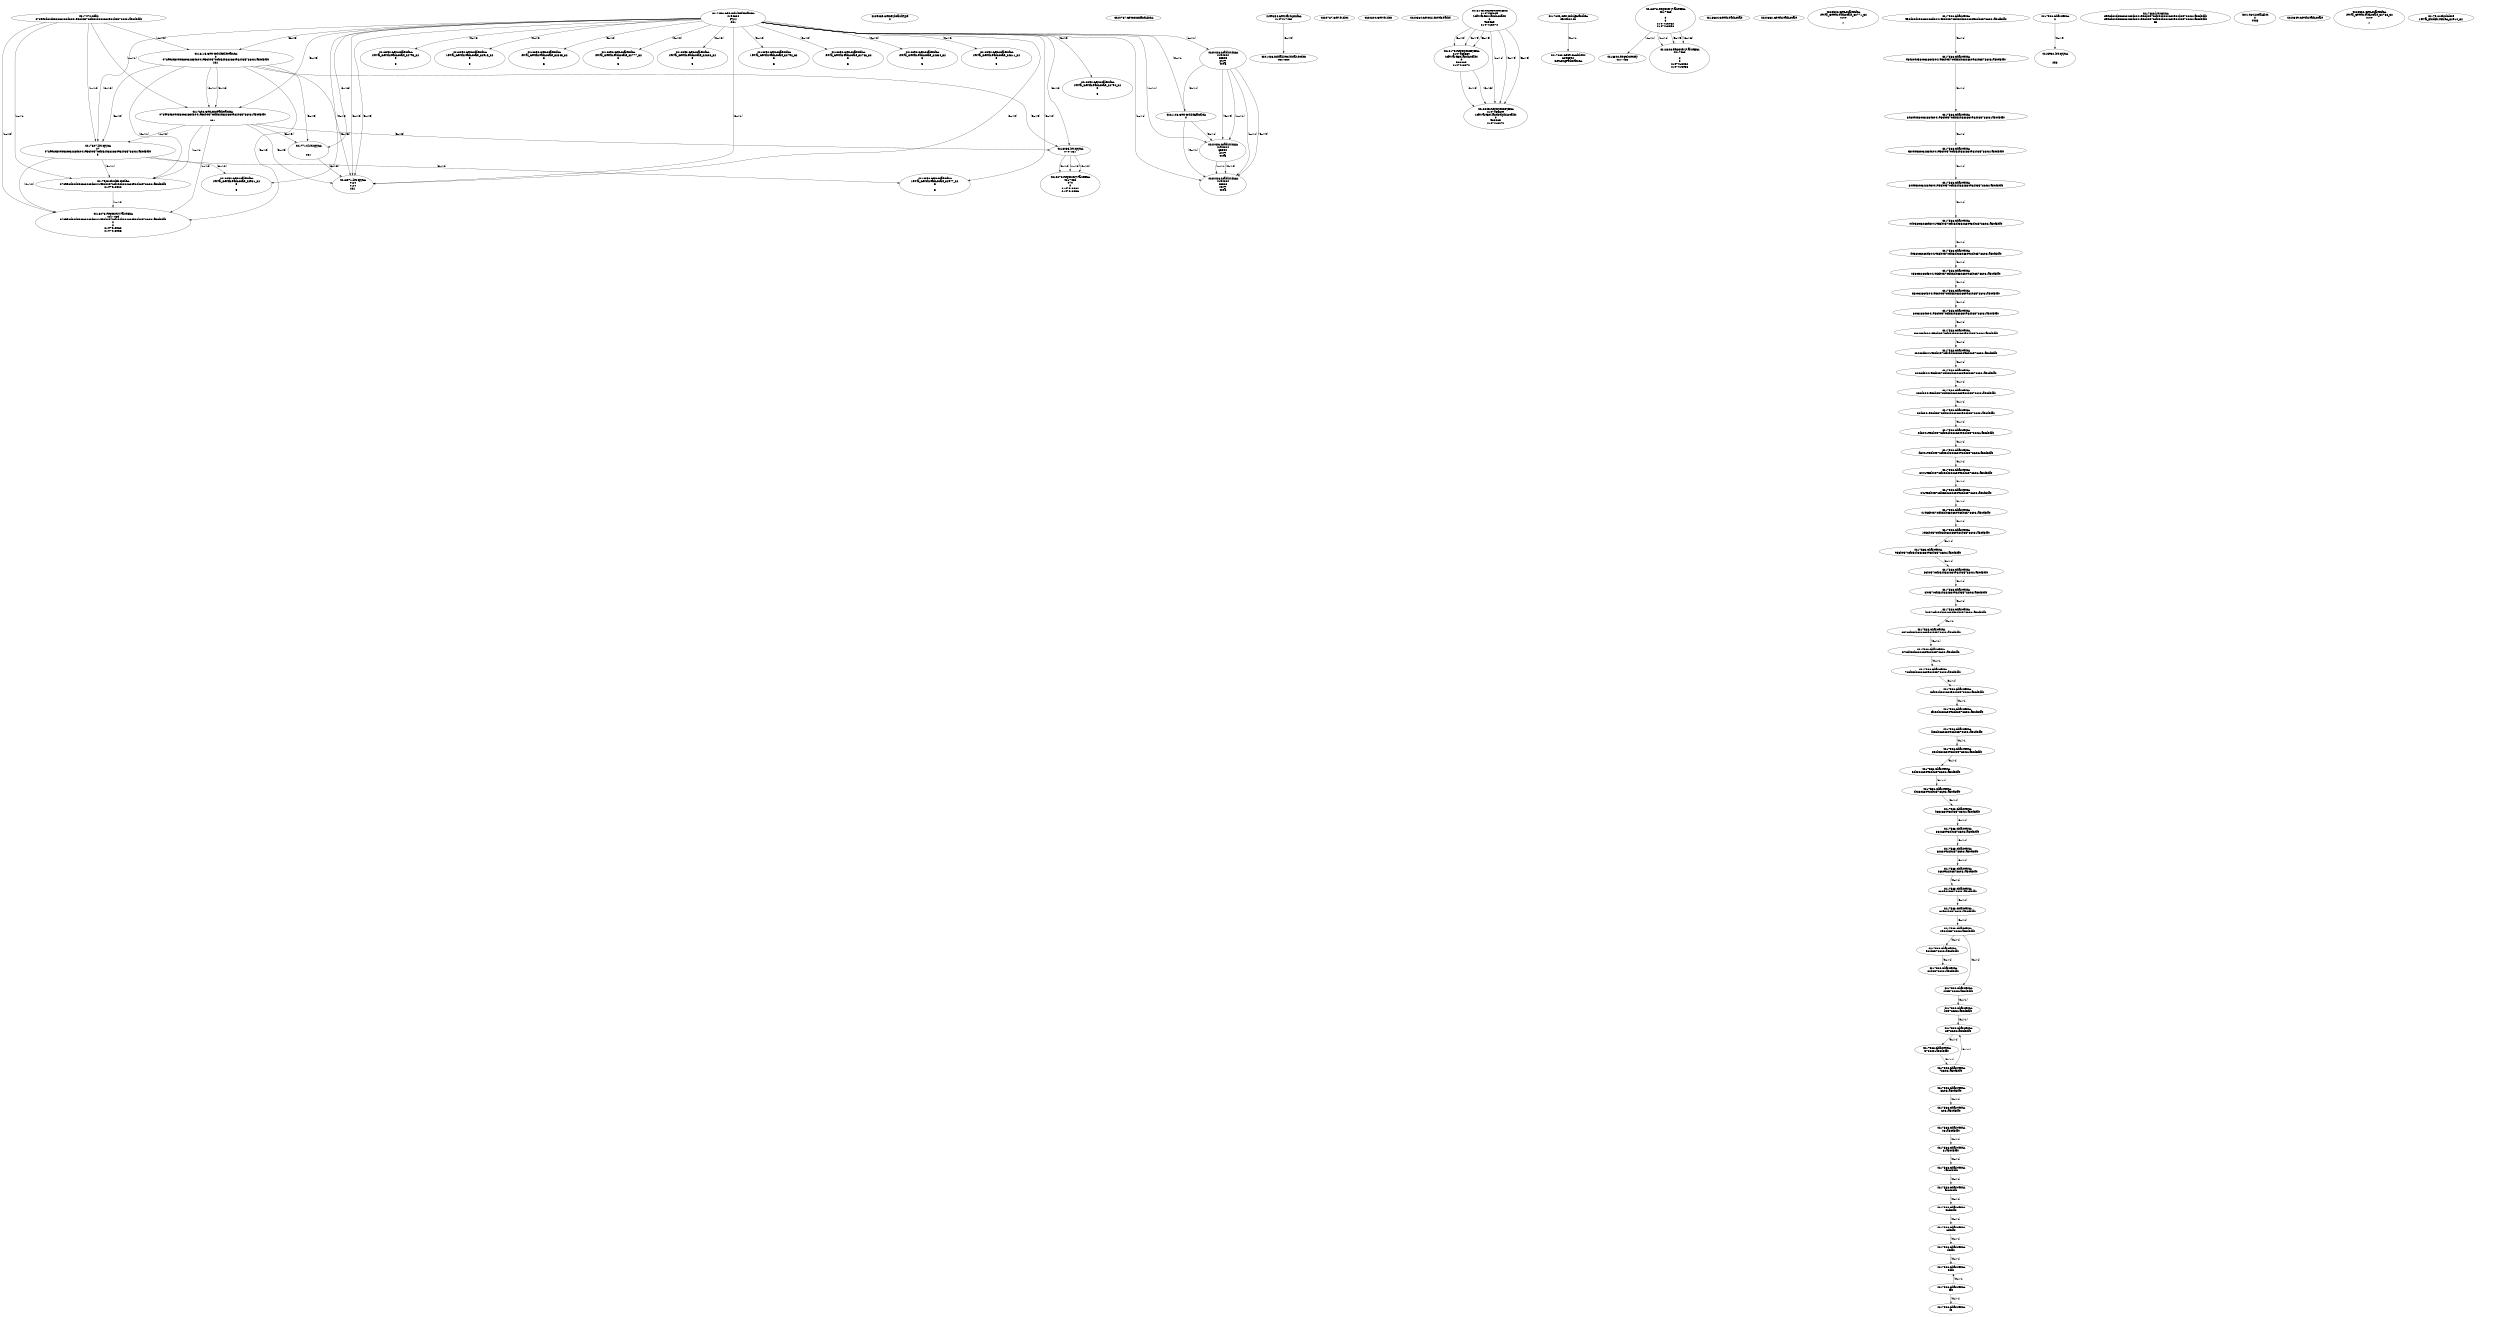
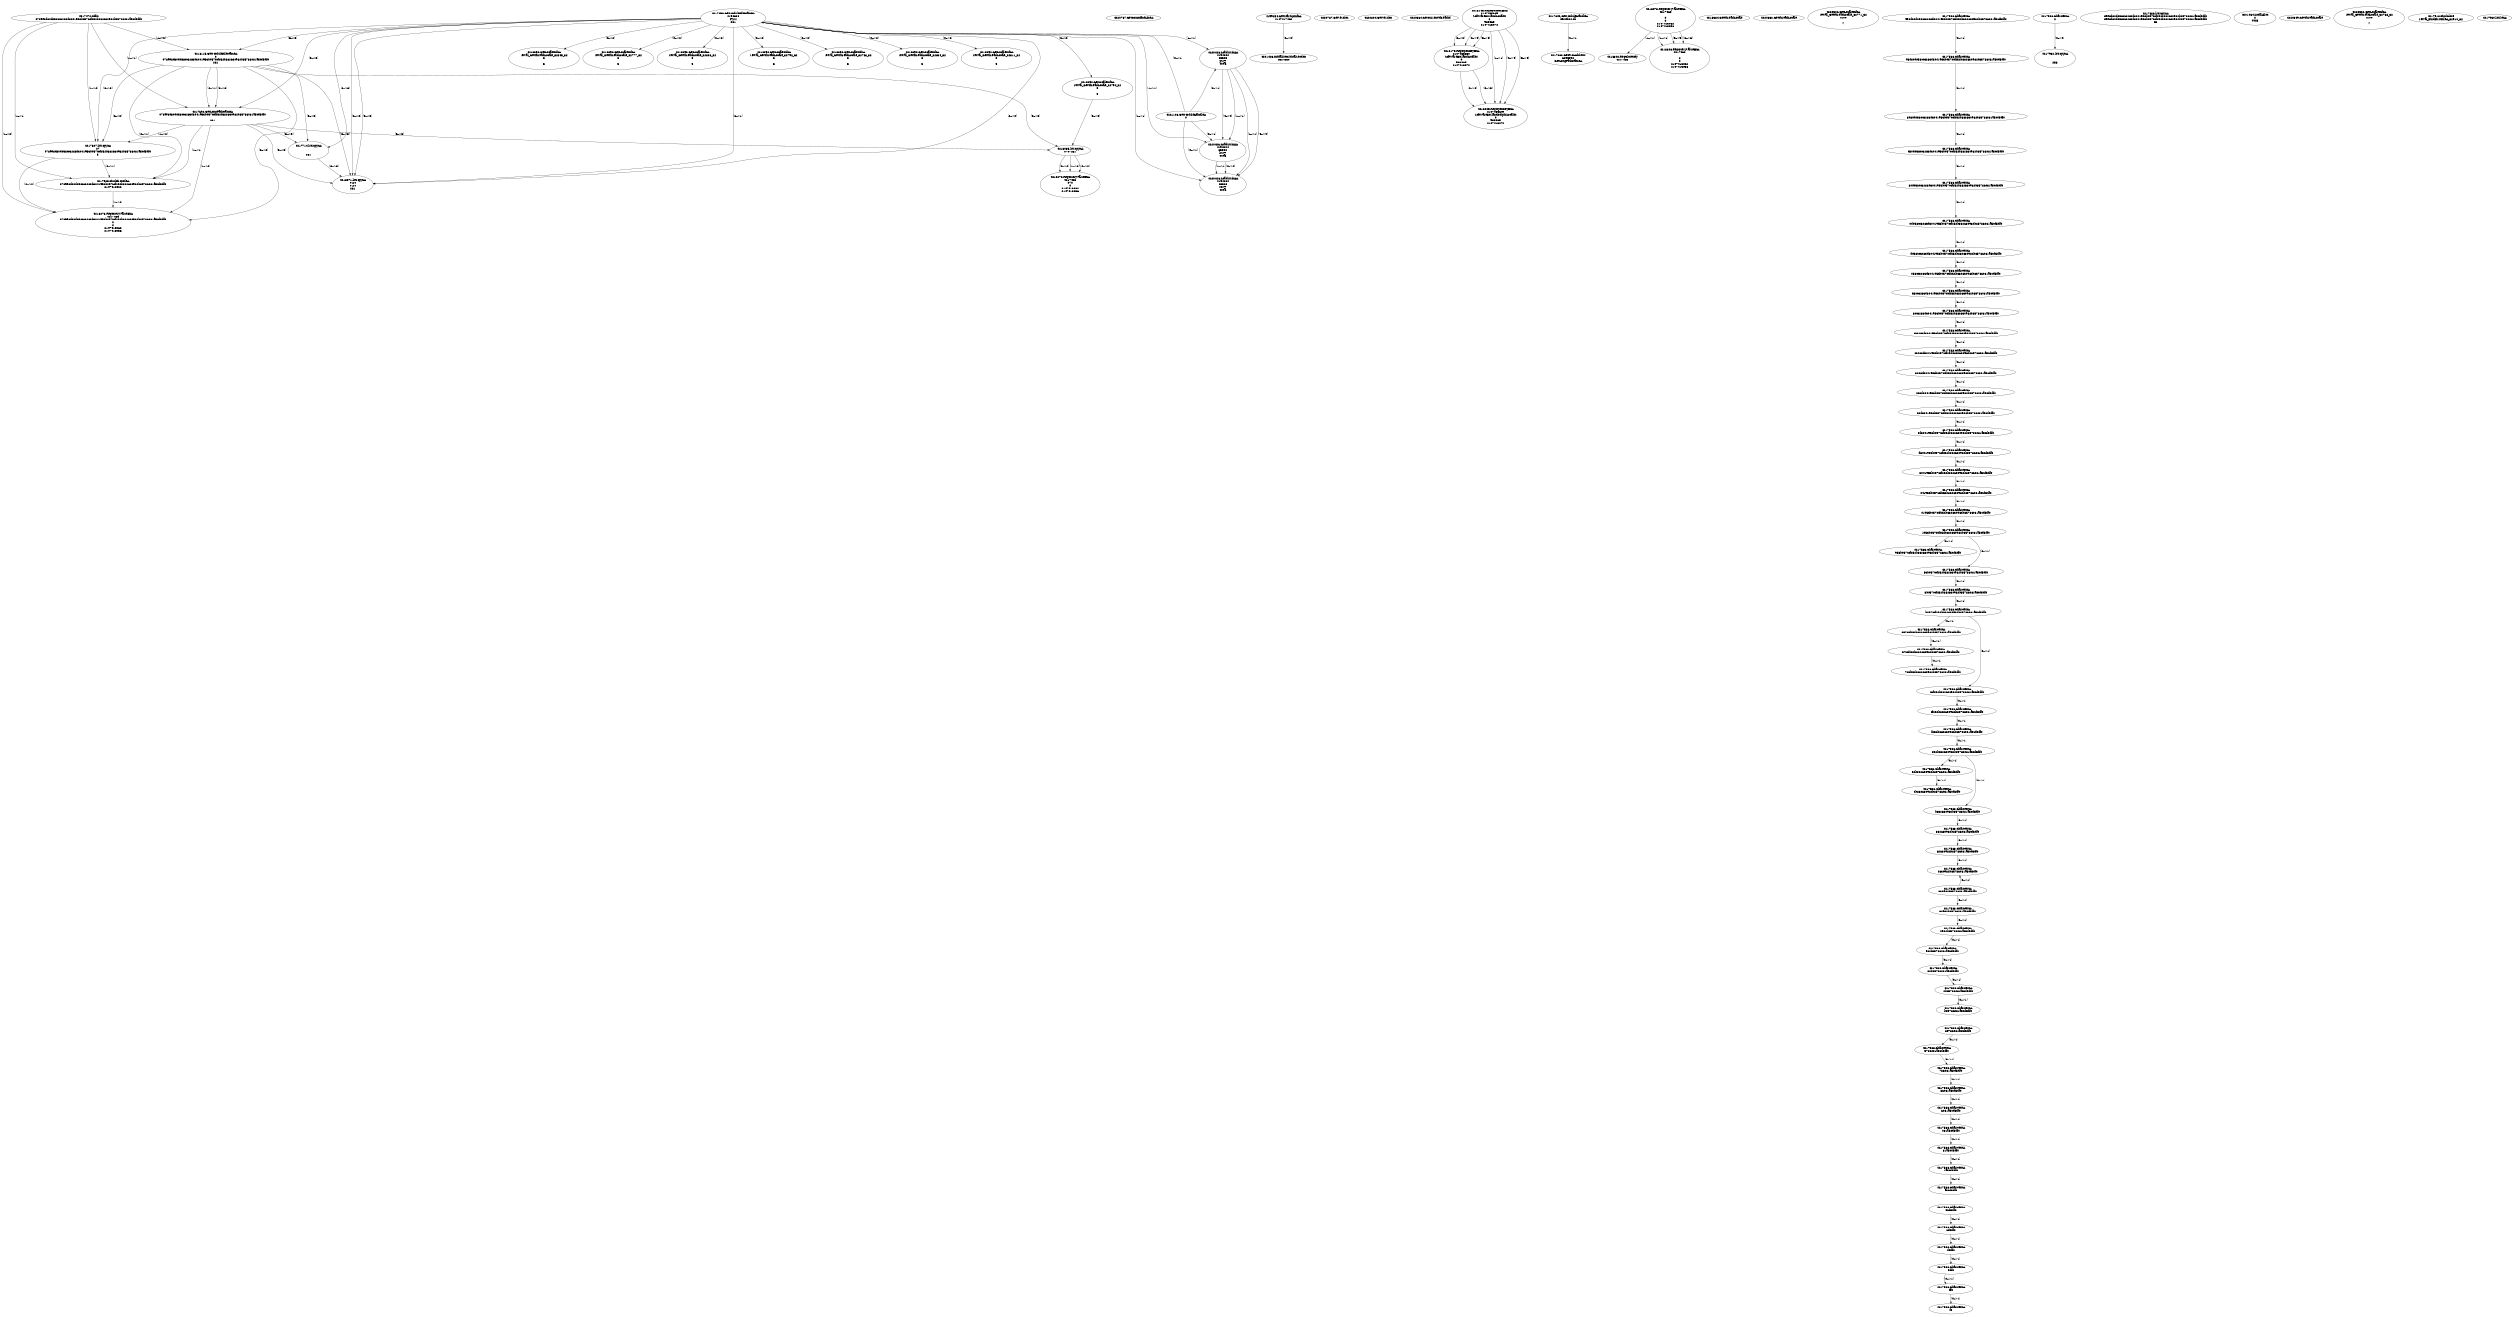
node "4209069.GetKeyboardType 0": removed
node "4217930.lstrlenA": added
edge "4217458.GetModuleFileNameA 4194304 PZM 261" -> "4218035.lstrcpynA 0707261": now "4218390.GetLocaleInfoA retval_GetThreadLocale_32794_32 3 5" -> "4218035.lstrcpynA 0707261"
node "4218390.GetLocaleInfoA retval_GetThreadLocale_32798_32 3 5": removed
node "4218390.GetLocaleInfoA retval_GetThreadLocale_32915_32 3 5": removed
node "4215982.lstrcpynA 258": label "4215982.lstrcpynA 258" -> "4217982.lstrcpynA 258"
edge "4220426.LoadStringA 4194304 65503 pw@ 4096" -> "4221108.GetModuleHandleA 0": reversed
node "4218390.GetLocaleInfoA retval_GetThreadLocale_32931_32 3 5": removed
node "4218390.GetLocaleInfoA retval_GetThreadLocale_32977_32 3 5": removed
edge "4217588.CharNextA 953b057ccf252b882630982b85786081a5cd5df0" -> "4217588.CharNextA 53b057ccf252b882630982b85786081a5cd5df0": now "4217588.CharNextA 1953b057ccf252b882630982b85786081a5cd5df0" -> "4217588.CharNextA 53b057ccf252b882630982b85786081a5cd5df0"
edge "4217588.CharNextA 7ccf252b882630982b85786081a5cd5df0" -> "4217588.CharNextA ccf252b882630982b85786081a5cd5df0": now "4217588.CharNextA b057ccf252b882630982b85786081a5cd5df0" -> "4217588.CharNextA ccf252b882630982b85786081a5cd5df0"
edge "4217588.CharNextA cf252b882630982b85786081a5cd5df0" -> "4217588.CharNextA f252b882630982b85786081a5cd5df0": added, label "(0-->1)"
edge "4217588.CharNextA 2b882630982b85786081a5cd5df0" -> "4217588.CharNextA b882630982b85786081a5cd5df0": now "4217588.CharNextA 252b882630982b85786081a5cd5df0" -> "4217588.CharNextA b882630982b85786081a5cd5df0"
edge "4217588.CharNextA 2630982b85786081a5cd5df0" -> "4217588.CharNextA 630982b85786081a5cd5df0": reversed
edge "4217588.CharNextA 0982b85786081a5cd5df0" -> "4217588.CharNextA 2b85786081a5cd5df0": now "4217588.CharNextA 82b85786081a5cd5df0" -> "4217588.CharNextA 2b85786081a5cd5df0"
edge "4217588.CharNextA b85786081a5cd5df0" -> "4217588.CharNextA 85786081a5cd5df0": removed, label "(0-->1)"
edge "4217588.CharNextA 786081a5cd5df0" -> "4217588.CharNextA 85786081a5cd5df0": now "4217588.CharNextA 786081a5cd5df0" -> "4217588.CharNextA 86081a5cd5df0"
edge "4217588.CharNextA 6081a5cd5df0" -> "4217588.CharNextA 081a5cd5df0": added, label "(0-->1)"
edge "4217588.CharNextA a5cd5df0" -> "4217588.CharNextA 5cd5df0": removed, label "(0-->1)"
edge "4217588.CharNextA df0" -> "4217588.CharNextA 5df0": reversed
